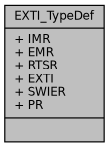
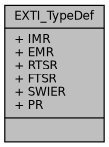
node "EXTI_TypeDef": text "+ EXTI" -> "+ FTSR"
